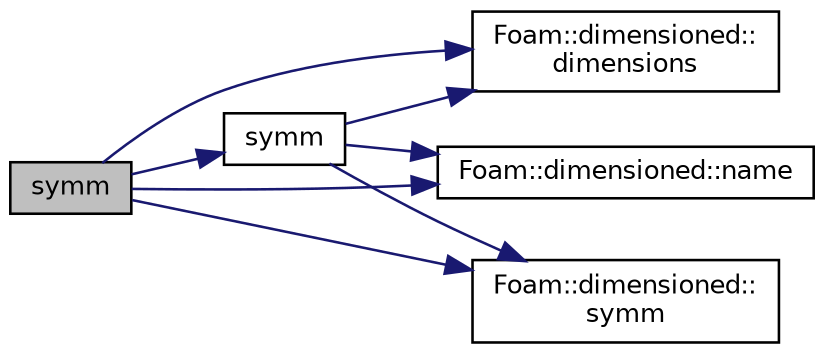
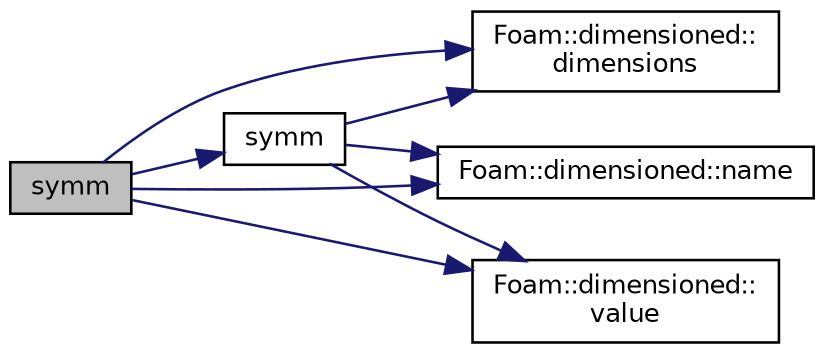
node "Foam::dimensioned:: symm": label "Foam::dimensioned:: symm" -> "Foam::dimensioned:: value"
